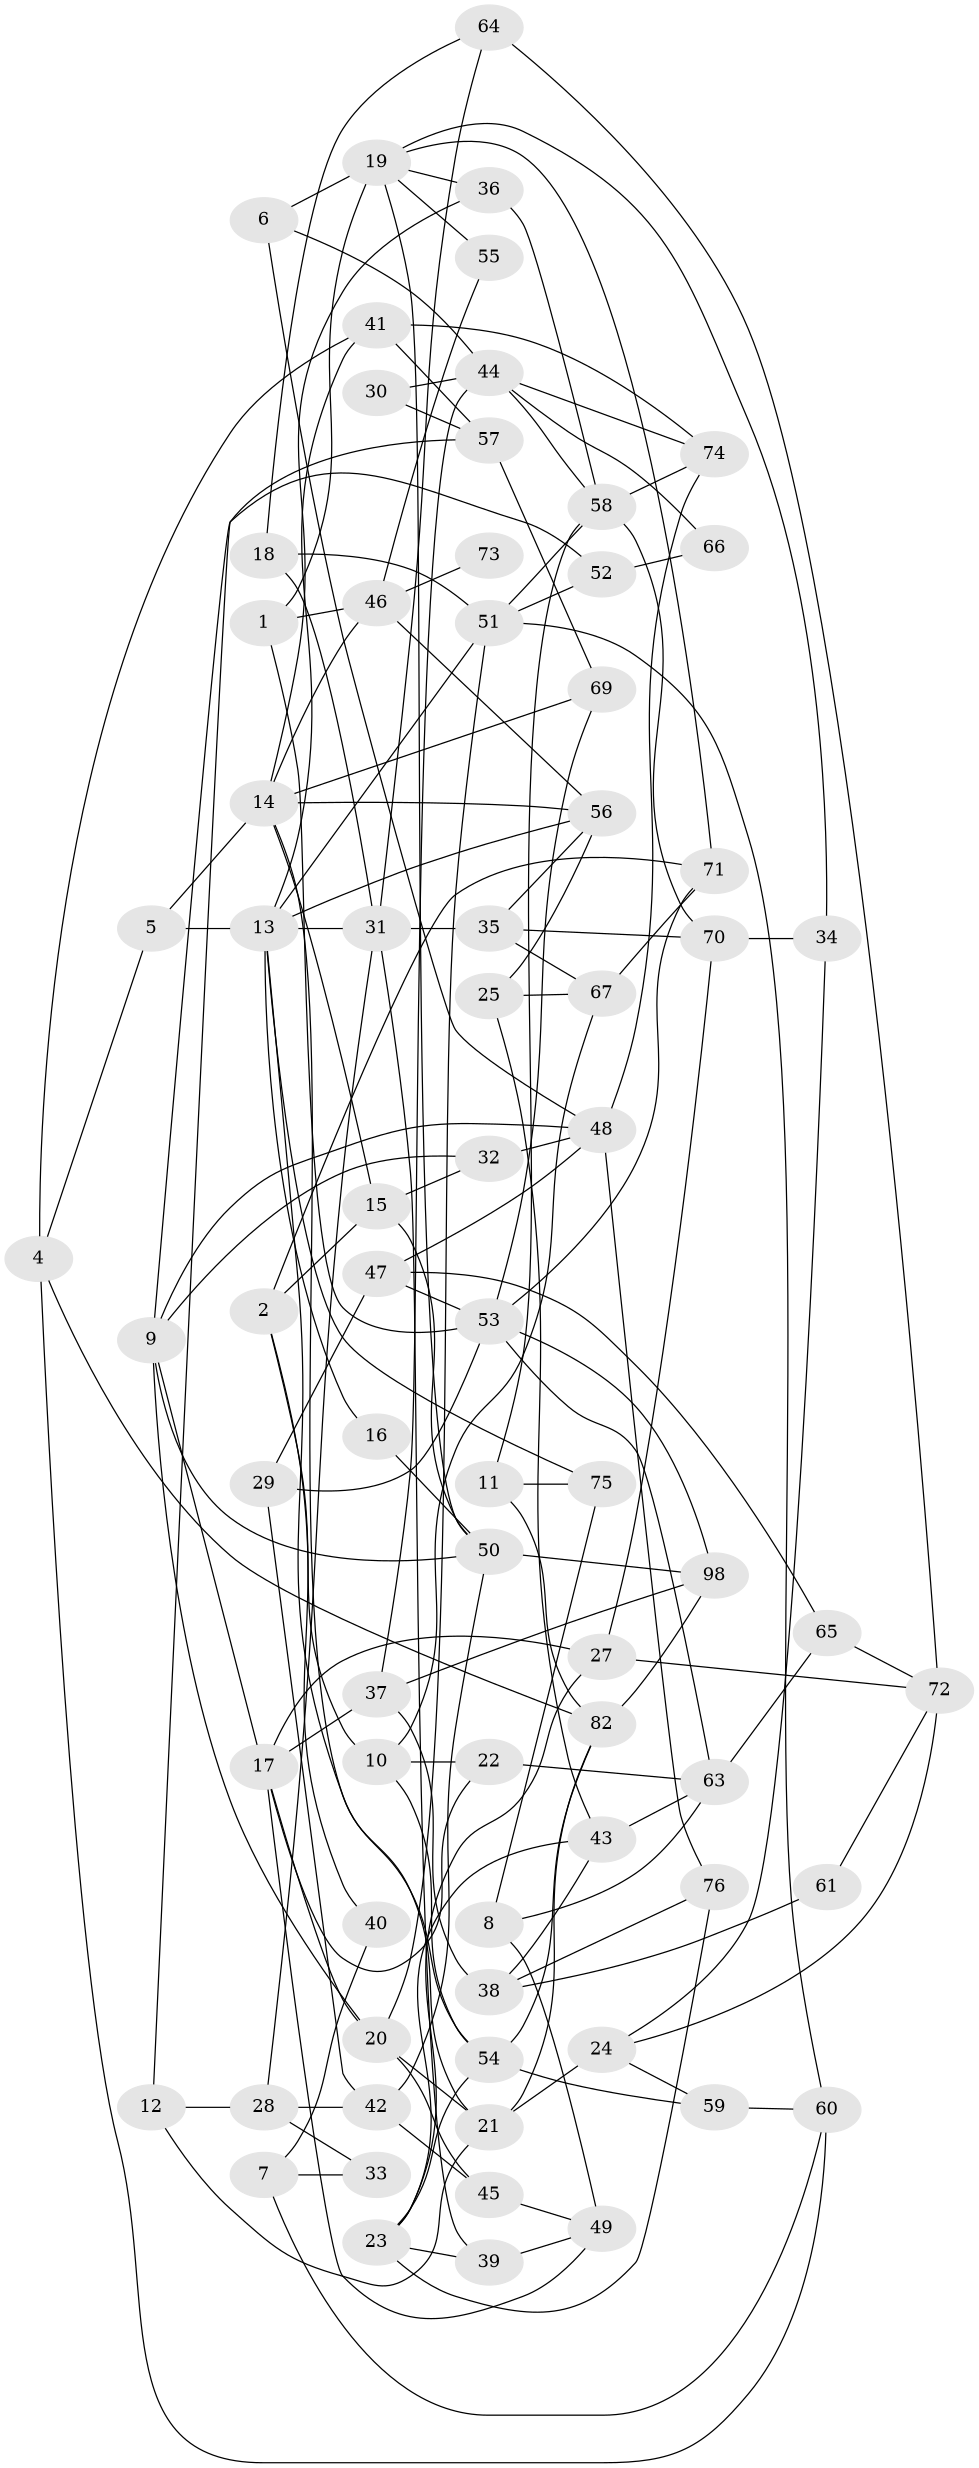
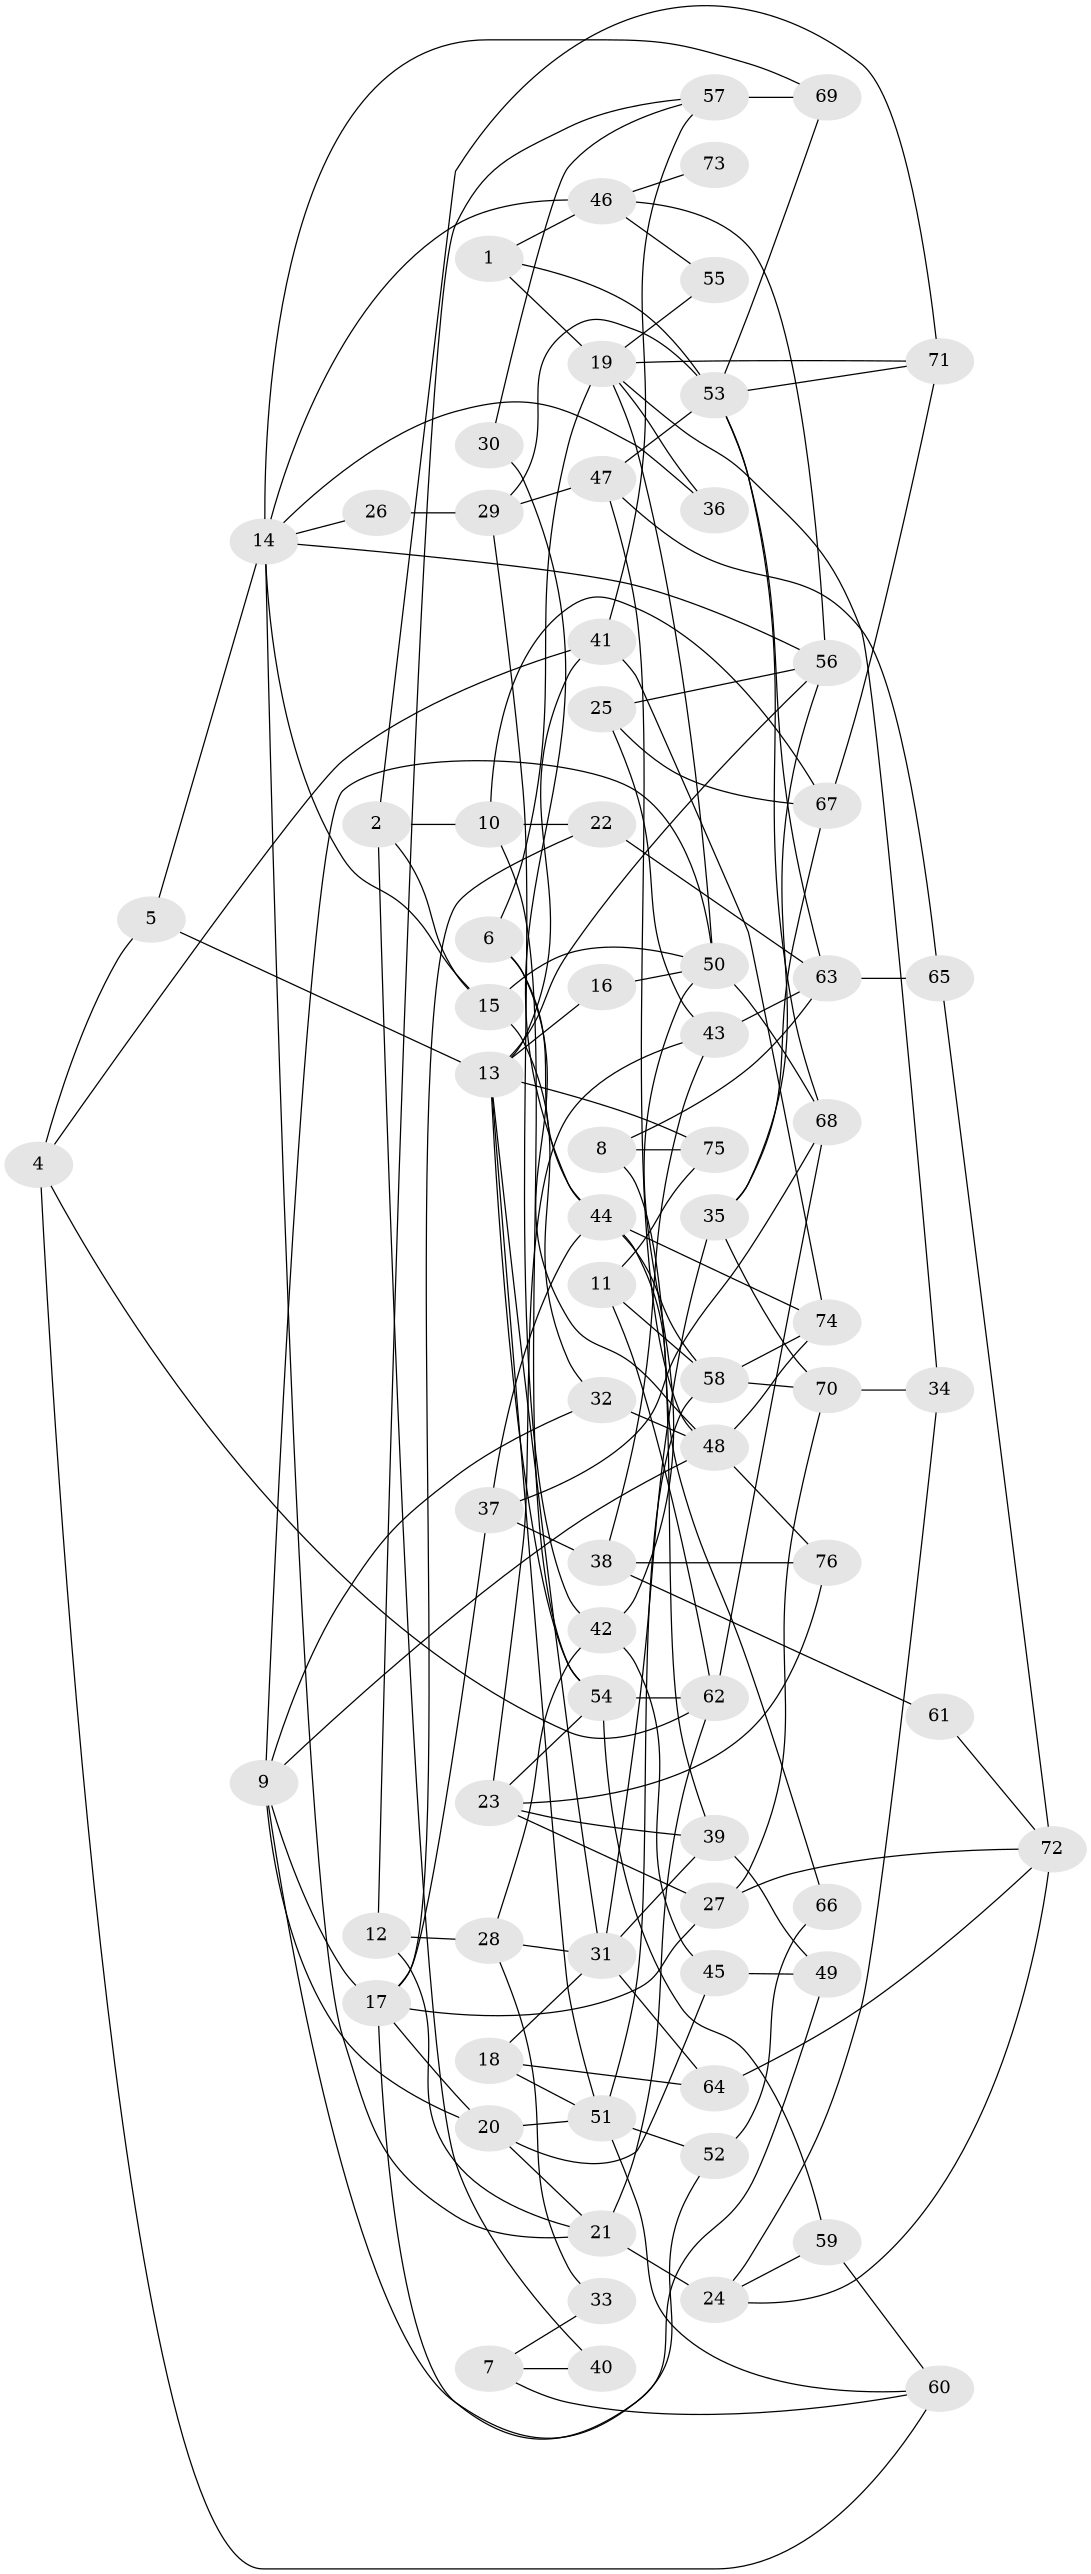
edge "36" -- "58": removed
node "26": added
node "98": label "98" -> "68"
node "82": label "82" -> "62"
edge "8" -- "49": now "8" -- "39"
